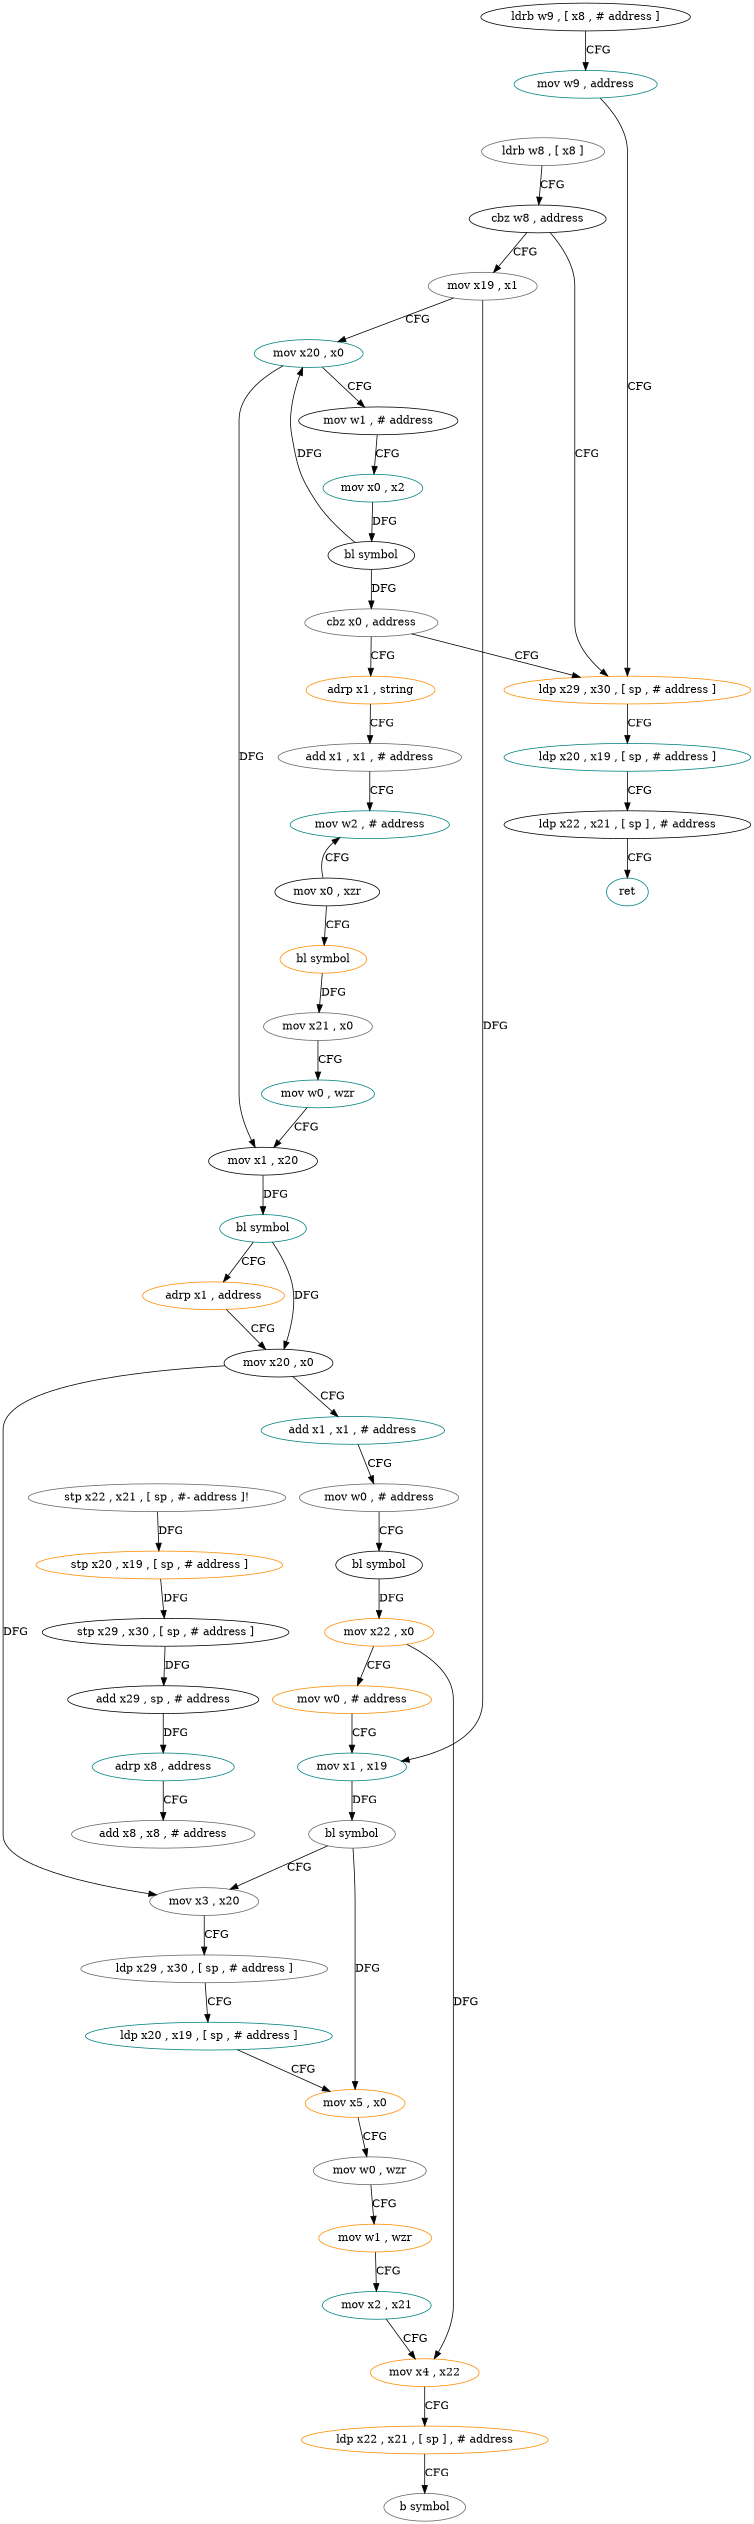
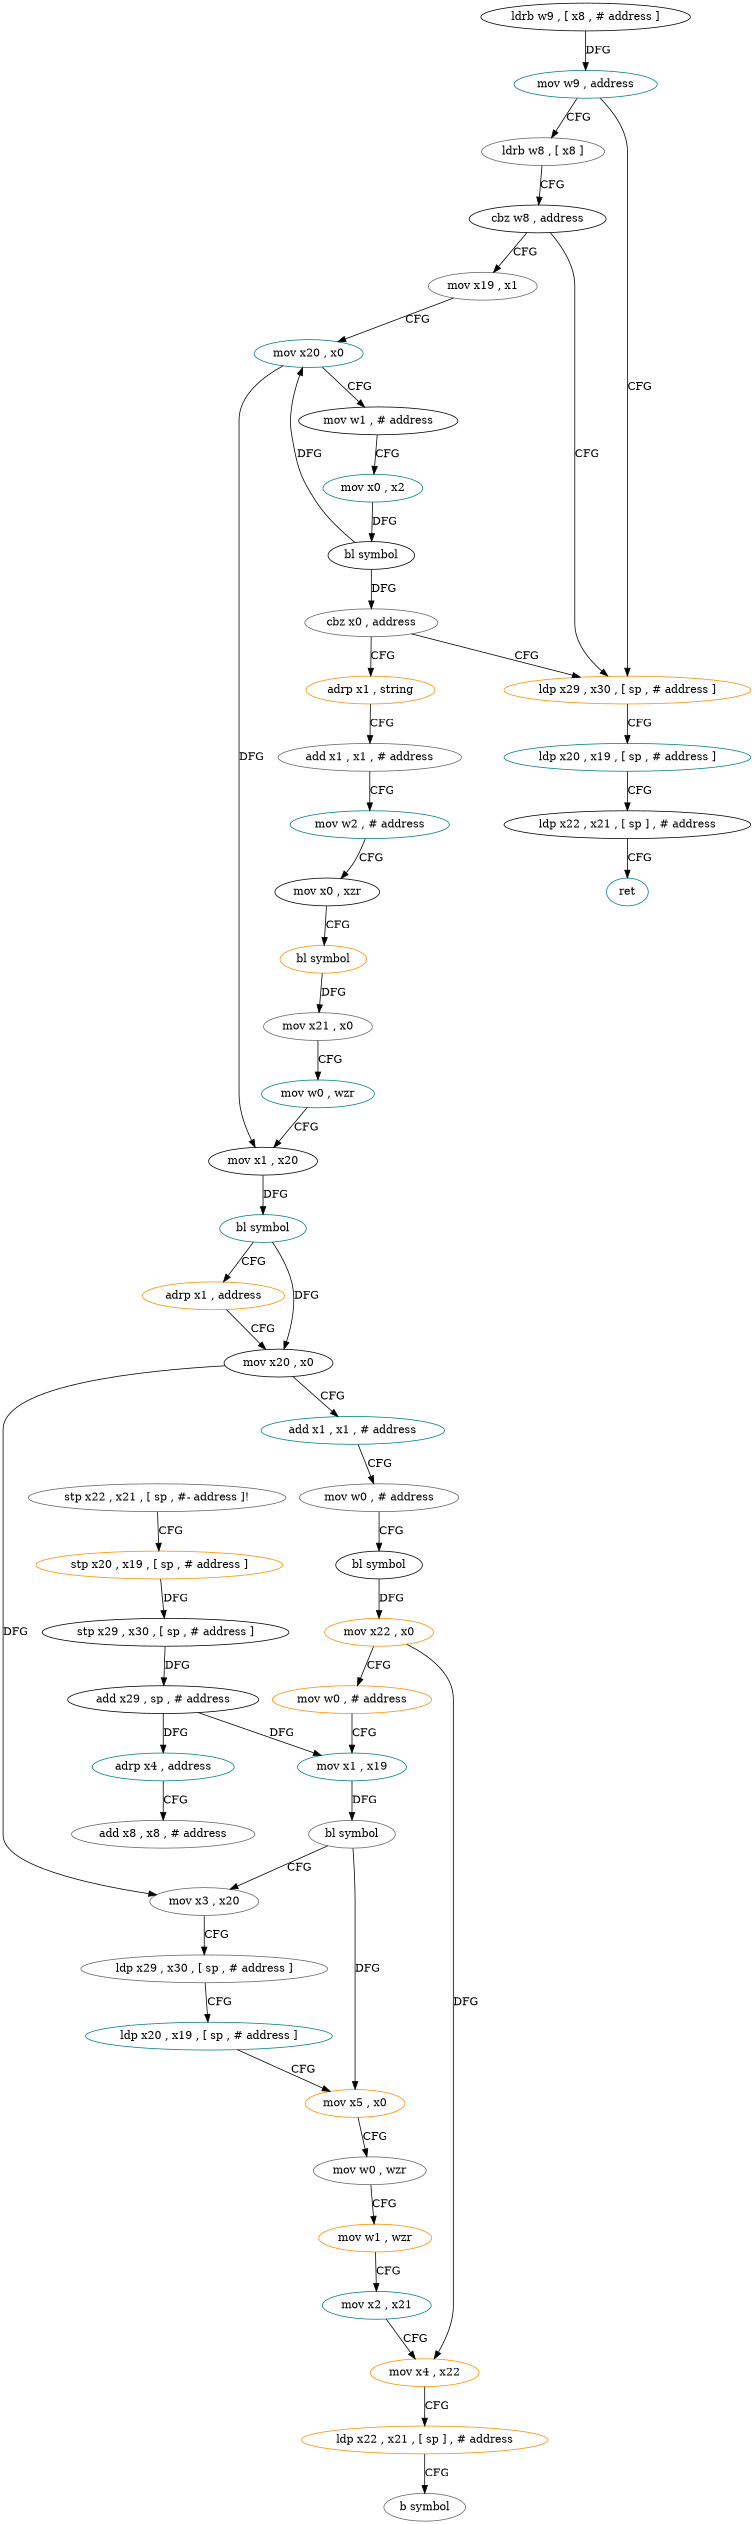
edge "ldrb w9 , [ x8 , # address ]" -> "mov w9 , address": label "CFG" -> "DFG"
edge "mov w9 , address" -> "ldrb w8 , [ x8 ]": added, label "CFG"
edge "mov x0 , xzr" -> "mov w2 , # address": reversed
edge "mov x19 , x1" -> "mov x1 , x19": now "add x29 , sp , # address" -> "mov x1 , x19"
edge "stp x22 , x21 , [ sp , #- address ]!" -> "stp x20 , x19 , [ sp , # address ]": label "DFG" -> "CFG"
node "adrp x8 , address": label "adrp x8 , address" -> "adrp x4 , address"
